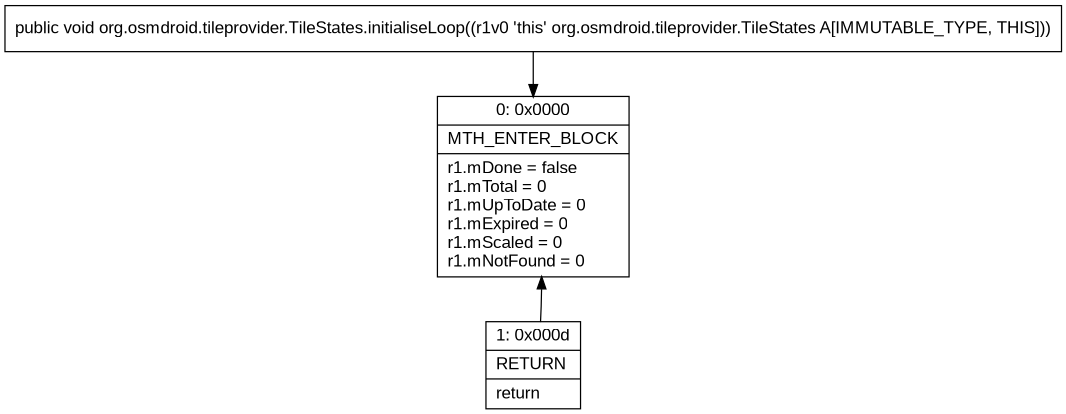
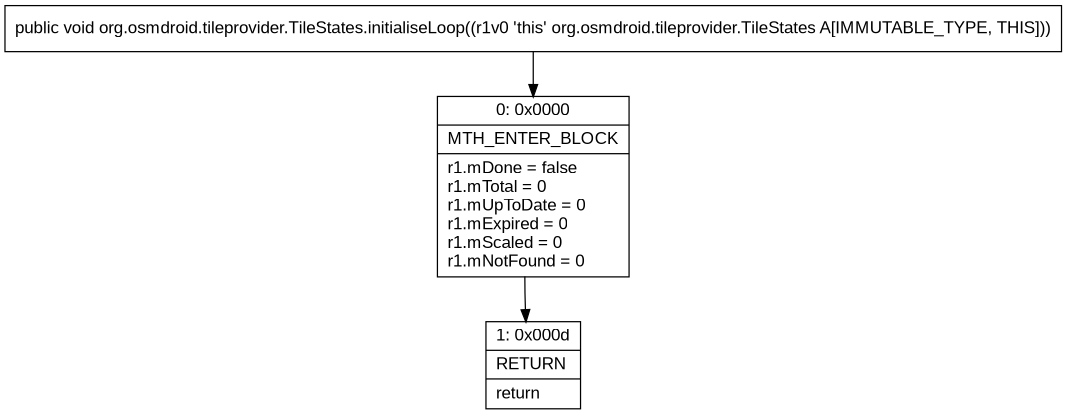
edge "1: 0x000d" -> "0: 0x0000": reversed
